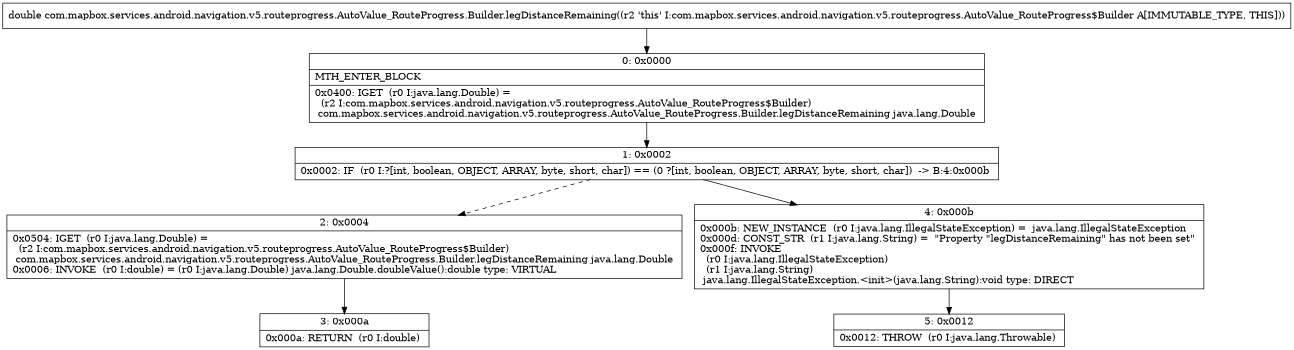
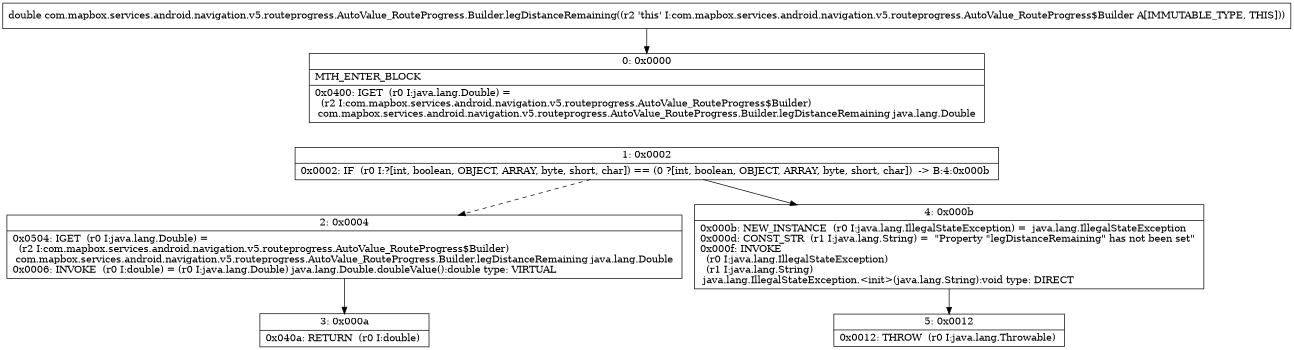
edge "0: 0x0000" -> "1: 0x0002": removed
node "3: 0x000a": text "0x000a: RETURN  (r0 I:double)" -> "0x040a: RETURN  (r0 I:double)"
